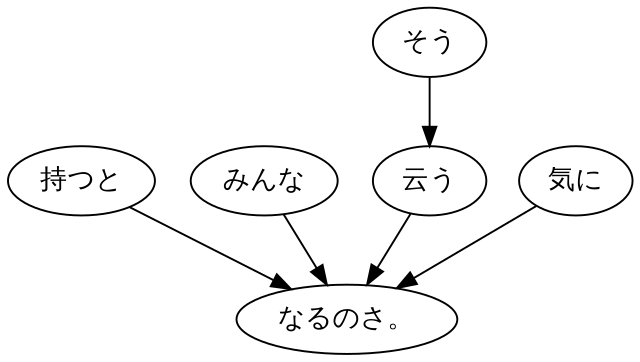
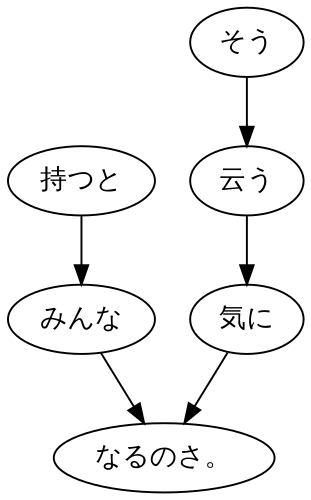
edge "云う" -> "なるのさ。": now "云う" -> "気に"
edge "持つと" -> "なるのさ。": now "持つと" -> "みんな"
